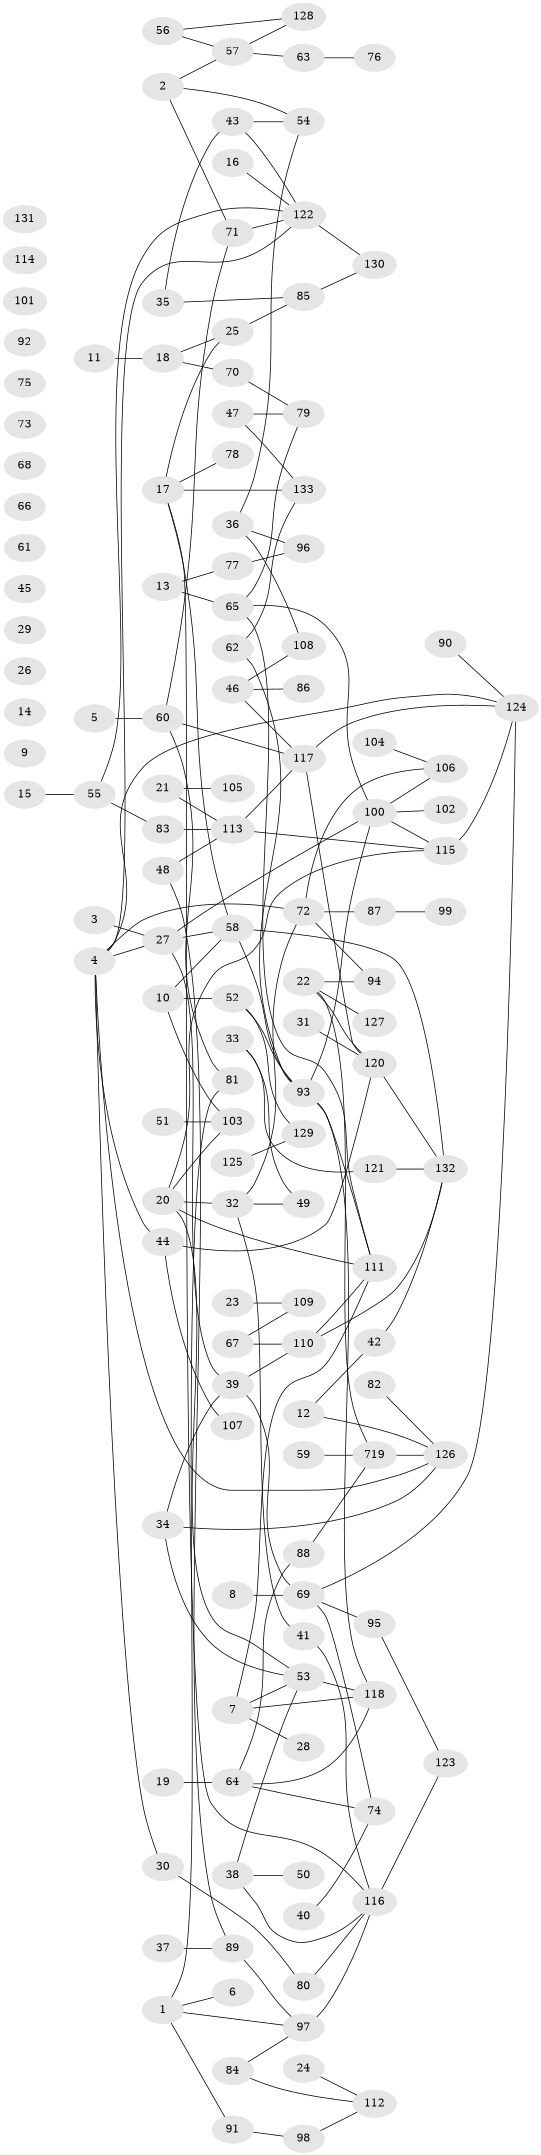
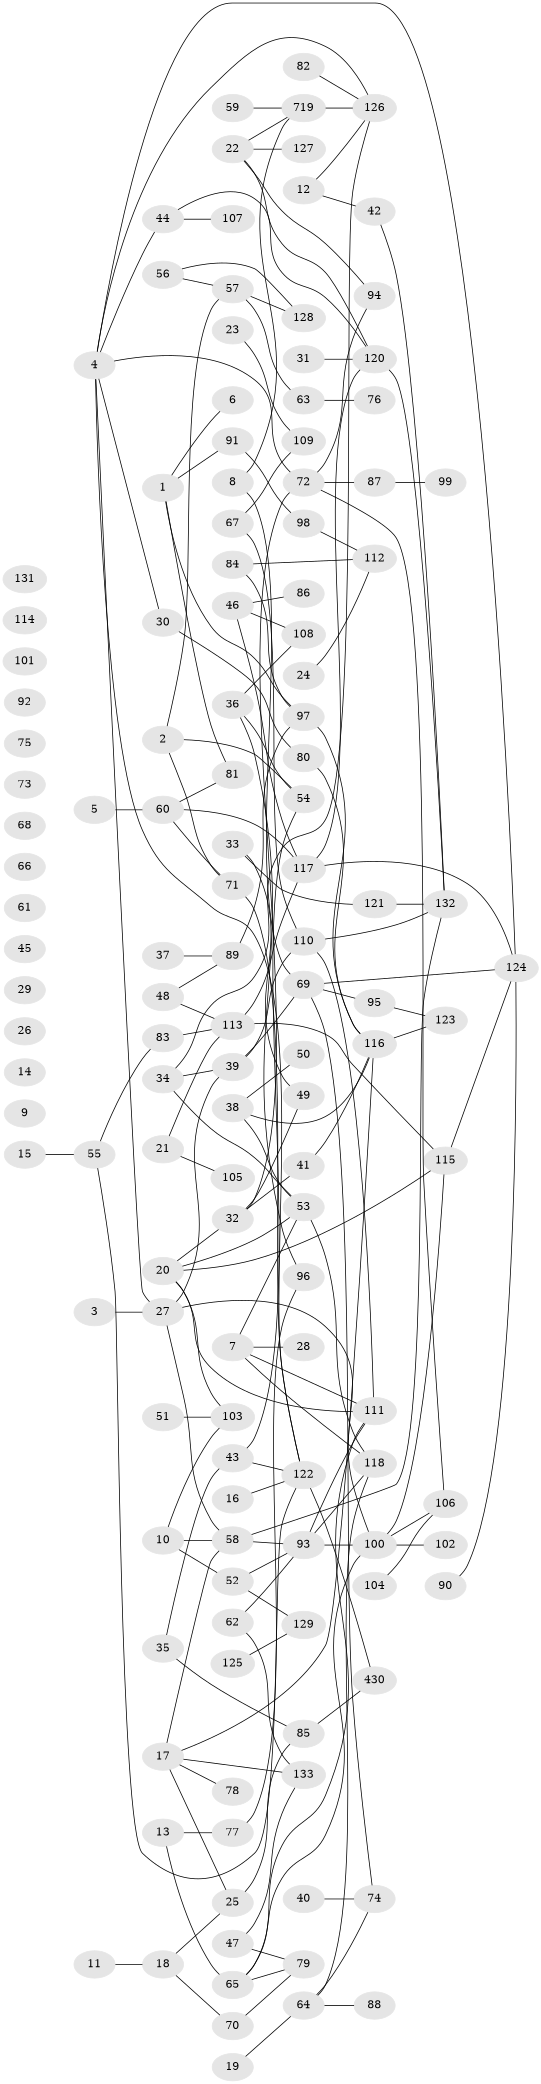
node "130": label "130" -> "430"
edge "719" -- "88": now "719" -- "8"
